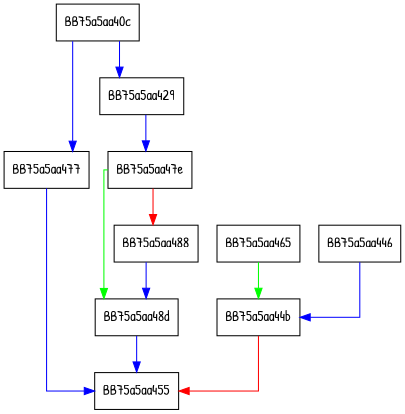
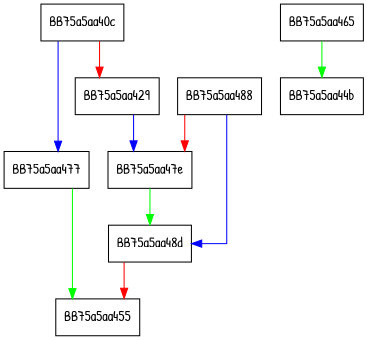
edge "BB75a5aa40c" -> "BB75a5aa429": color blue -> red
edge "BB75a5aa47e" -> "BB75a5aa488": reversed
node "BB75a5aa446": removed
edge "BB75a5aa477" -> "BB75a5aa455": color blue -> green
edge "BB75a5aa48d" -> "BB75a5aa455": color blue -> red
edge "BB75a5aa44b" -> "BB75a5aa455": removed
